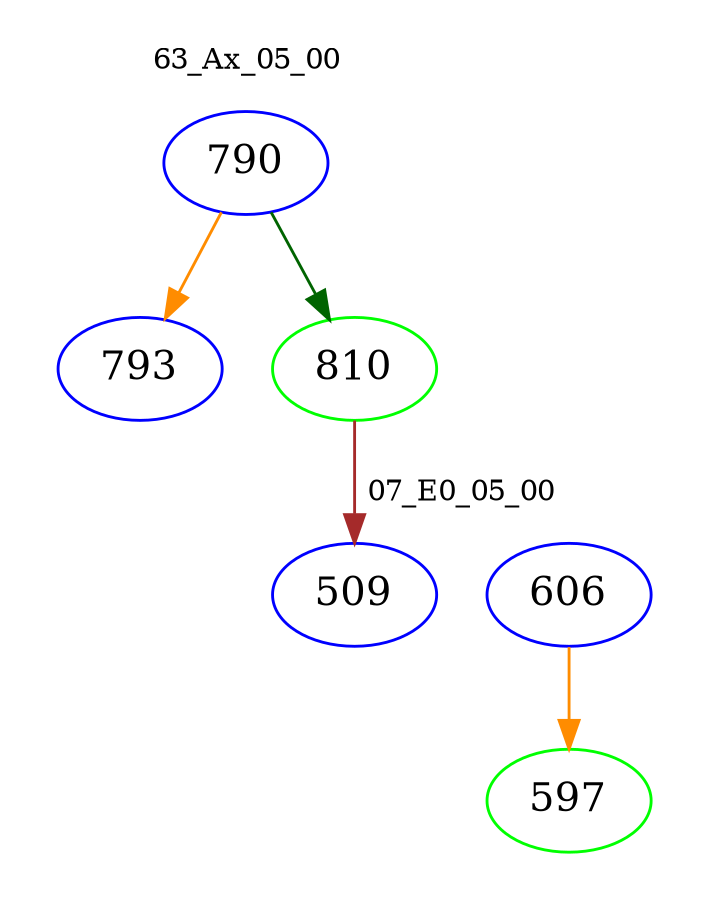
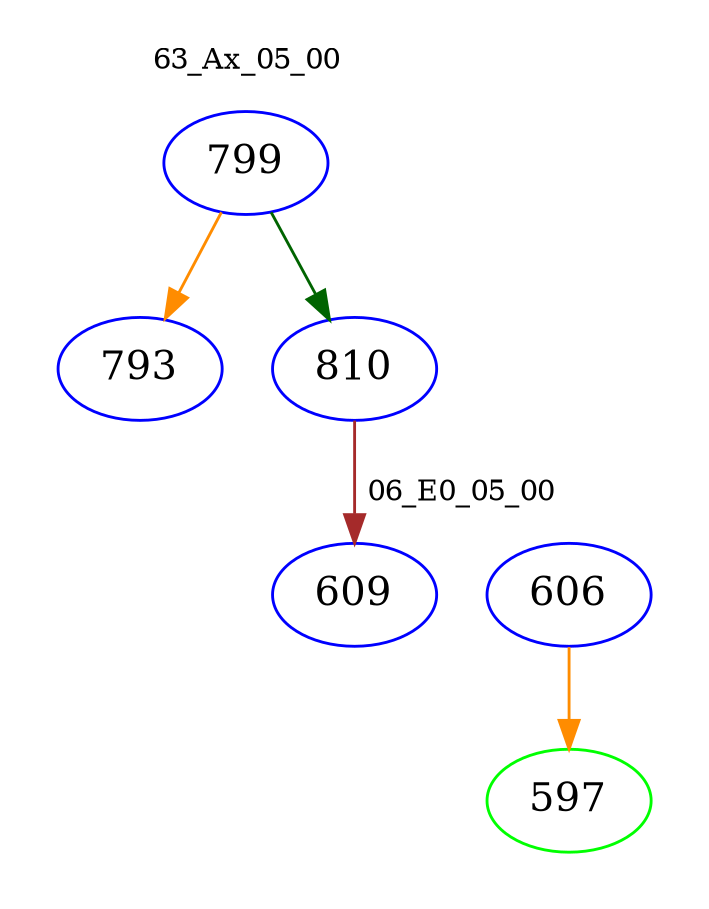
node "790": label "790" -> "799"
node "810": color green -> blue
cluster "07_E0_05_00": label "07_E0_05_00" -> "06_E0_05_00"
node "509": label "509" -> "609"
